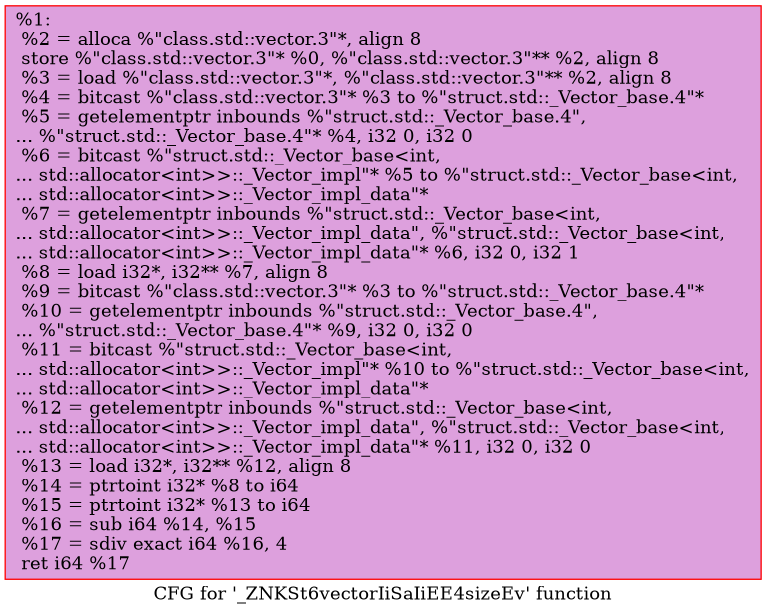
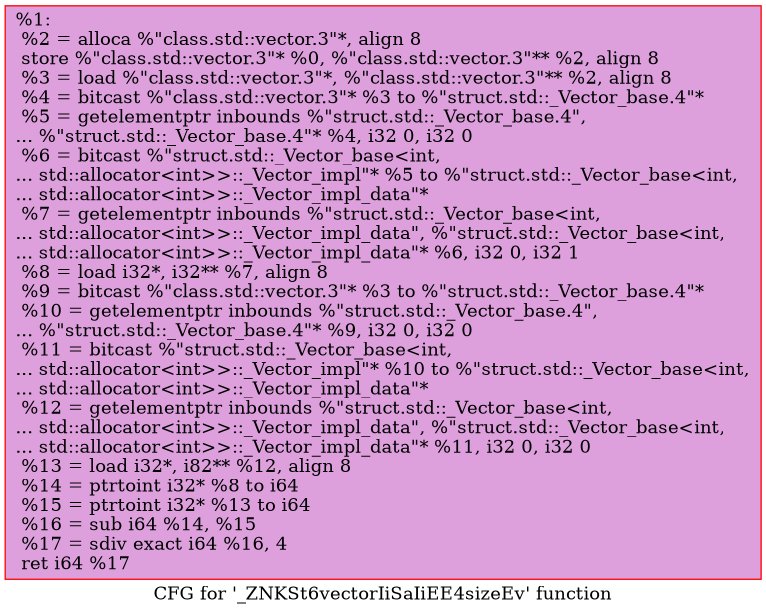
node "%1:": text "%13 = load i32*, i32** %12, align 8" -> "%13 = load i32*, i82** %12, align 8"
